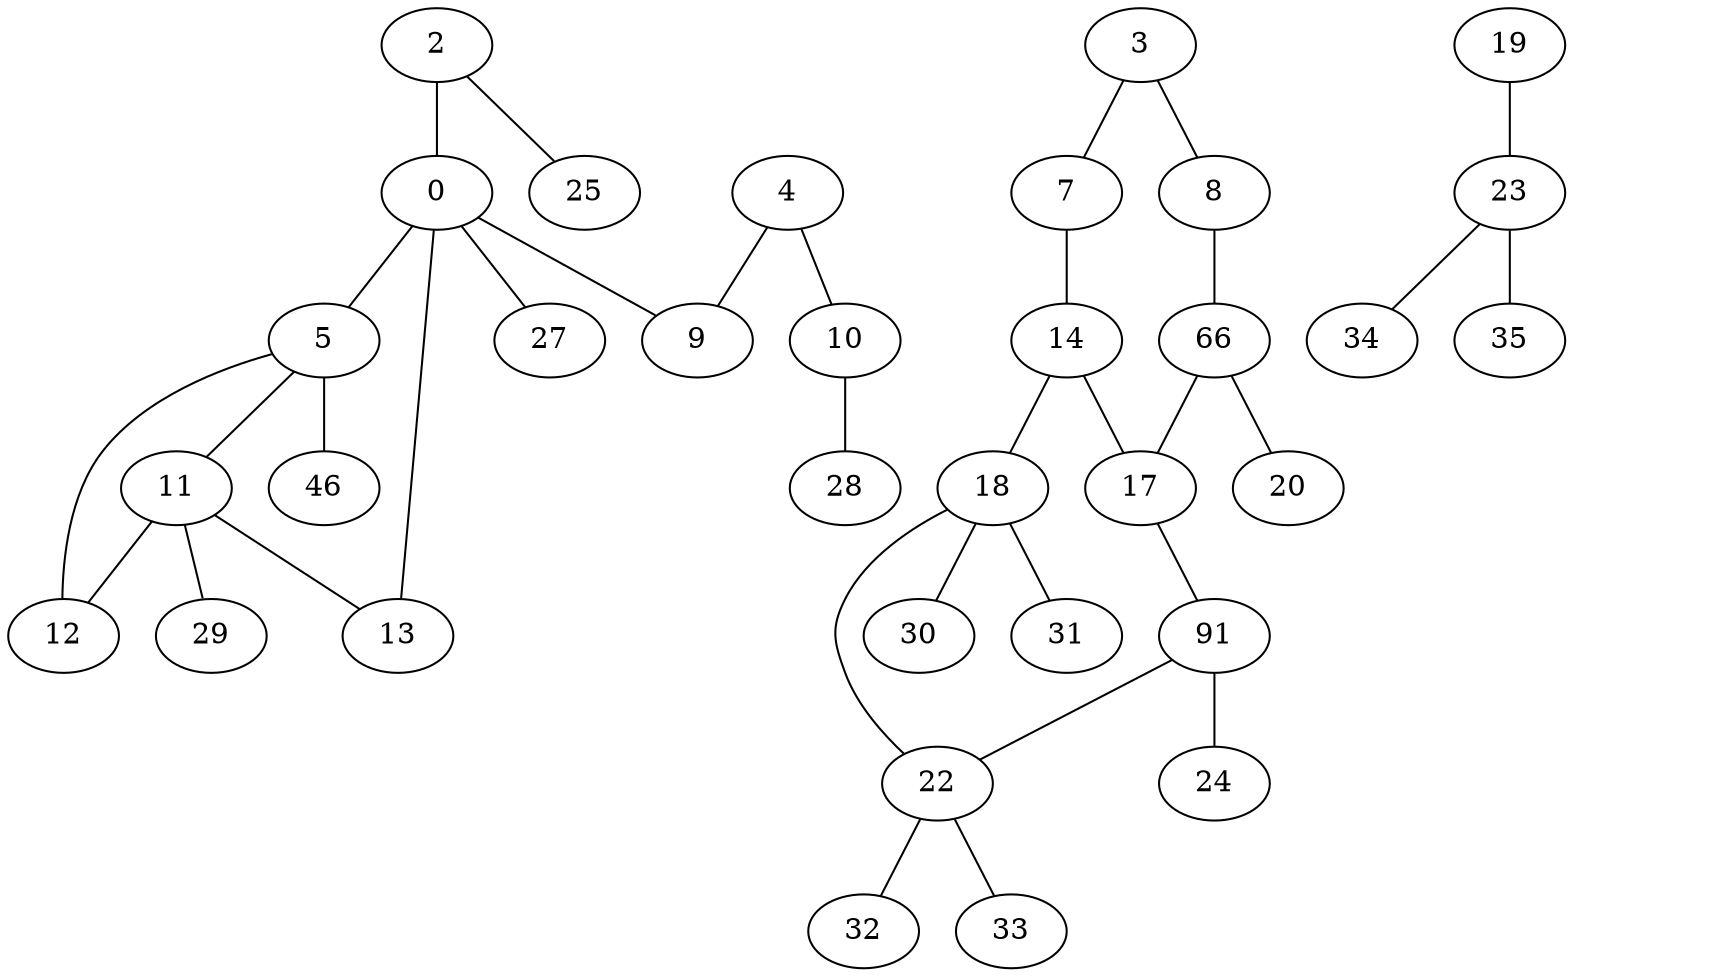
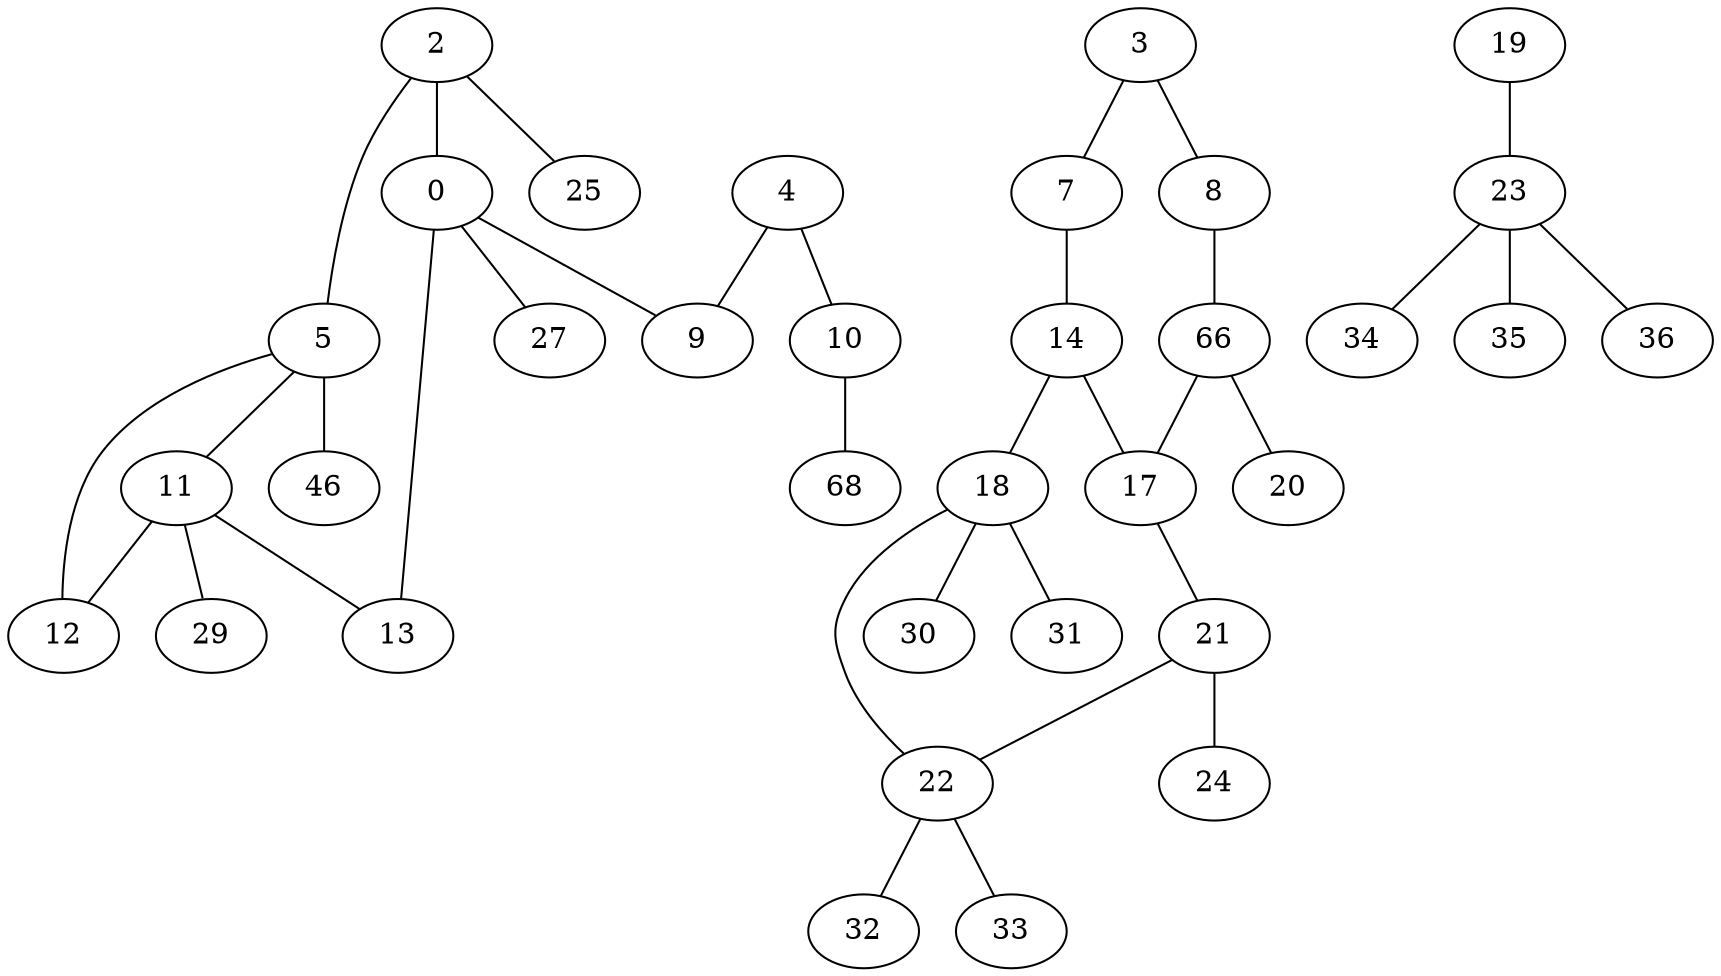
edge "0" -- "5": now "2" -- "5"
node "36": added
node "28": label "28" -> "68"
node "91": label "91" -> "21"
